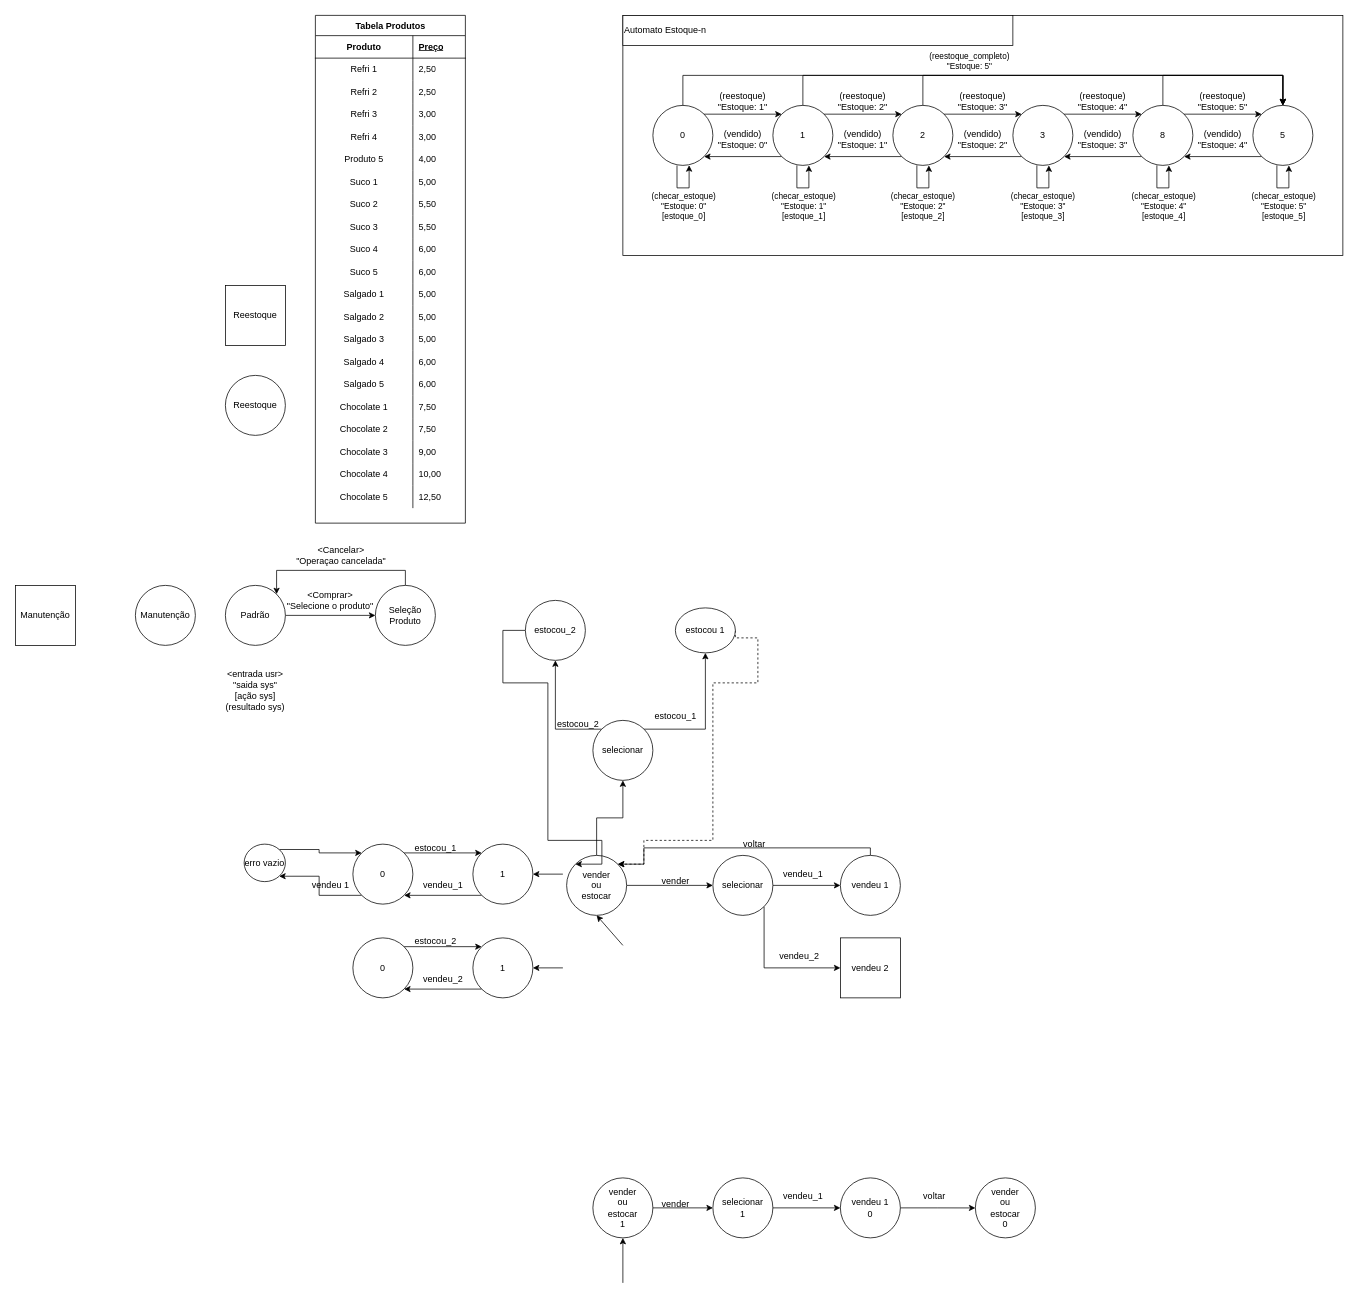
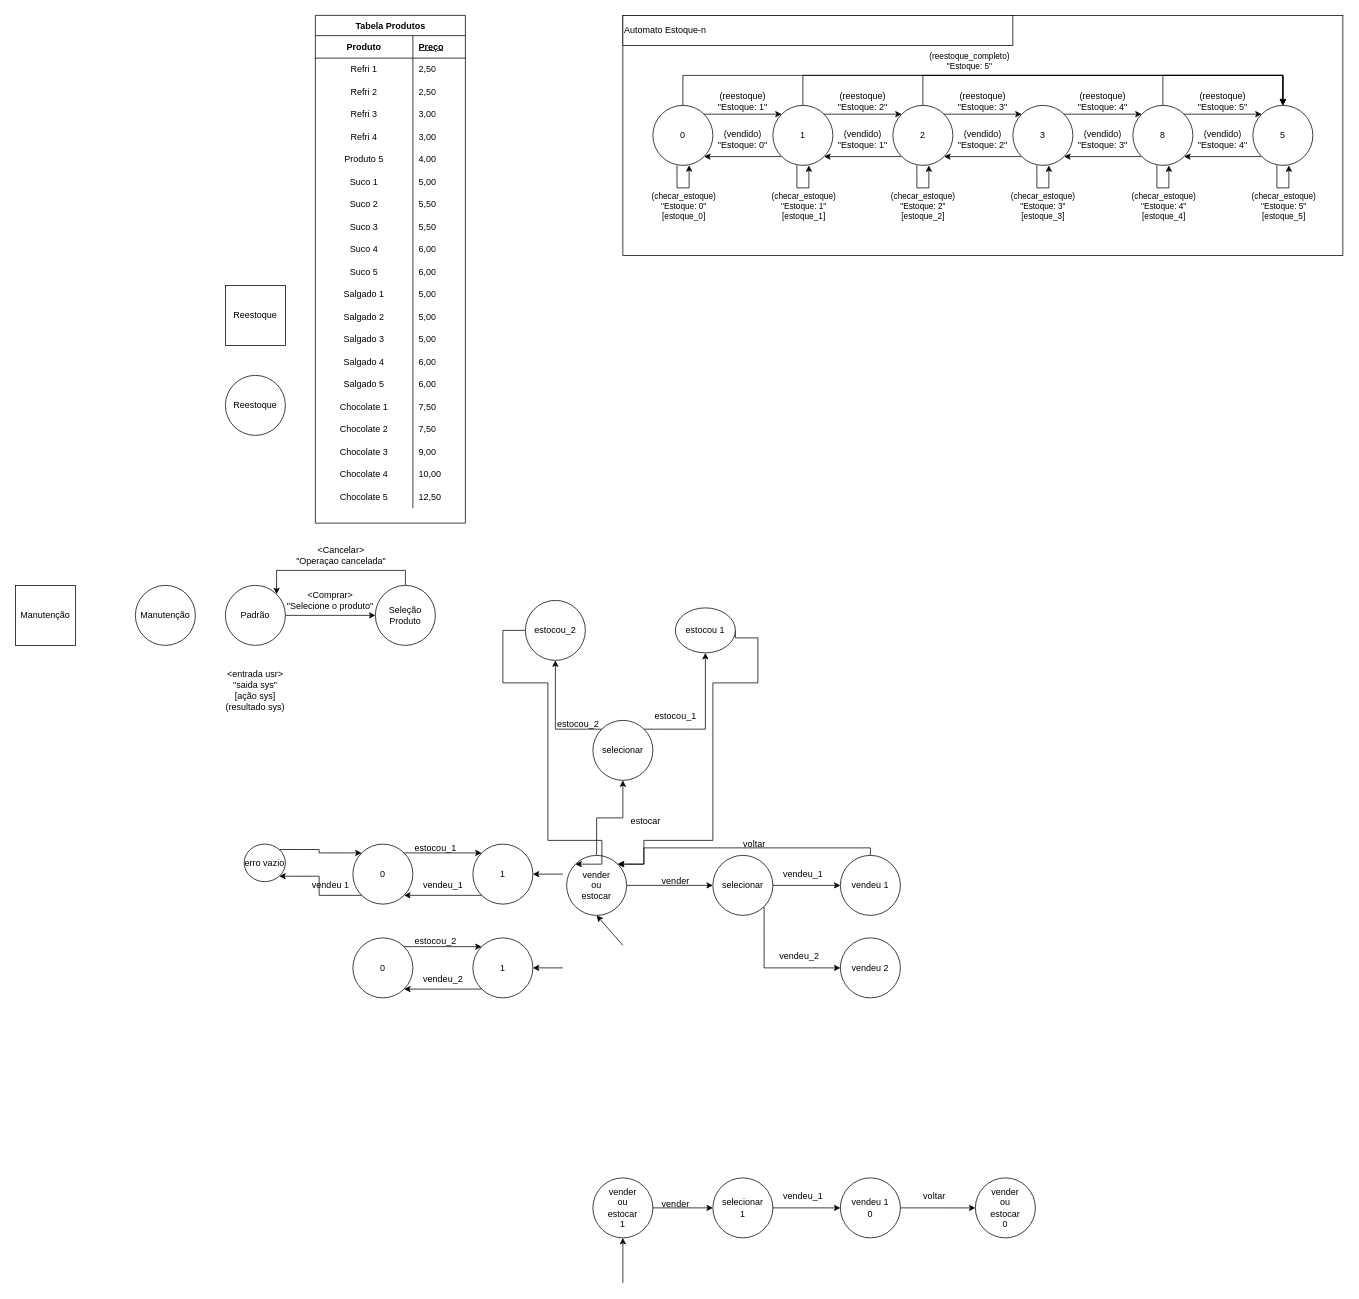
edge "estocou 1" -> "vender ou estocar": style dashed -> solid
node "estocar": added
node "vendeu 2": shape rectangle -> ellipse
